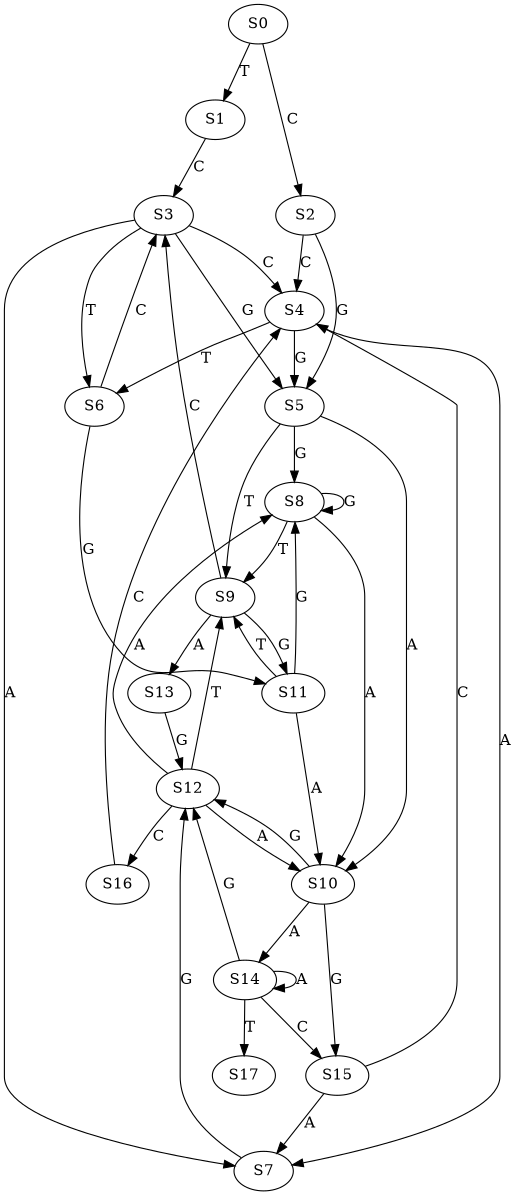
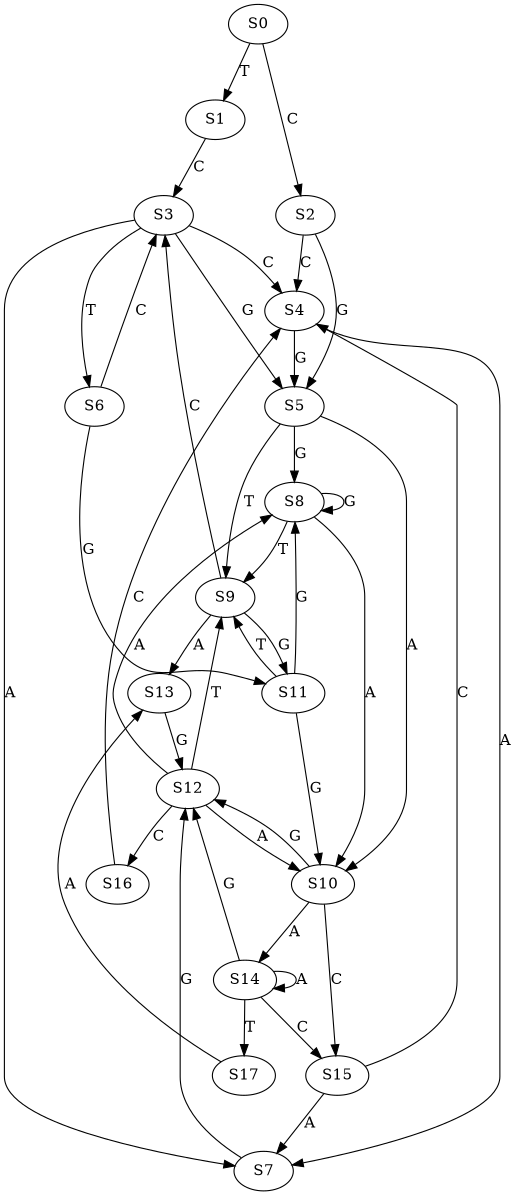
edge "S4" -> "S6": removed, label "T"
edge "S11" -> "S10": label "A" -> "G"
edge "S17" -> "S13": added, label "A"
edge "S10" -> "S15": label "G" -> "C"
